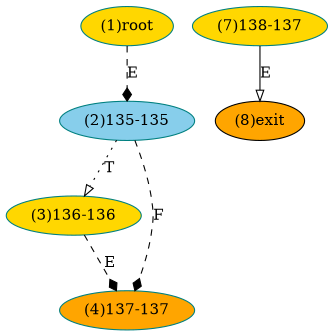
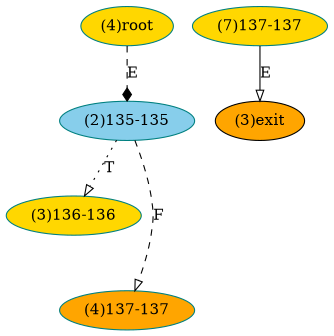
node "(1)root": label "(1)root" -> "(4)root"
node "(7)138-137": label "(7)138-137" -> "(7)137-137"
node "(8)exit": label "(8)exit" -> "(3)exit"
edge "(2)135-135" -> "(4)137-137": arrowhead diamond -> onormal
edge "(3)136-136" -> "(4)137-137": removed, label "E"
